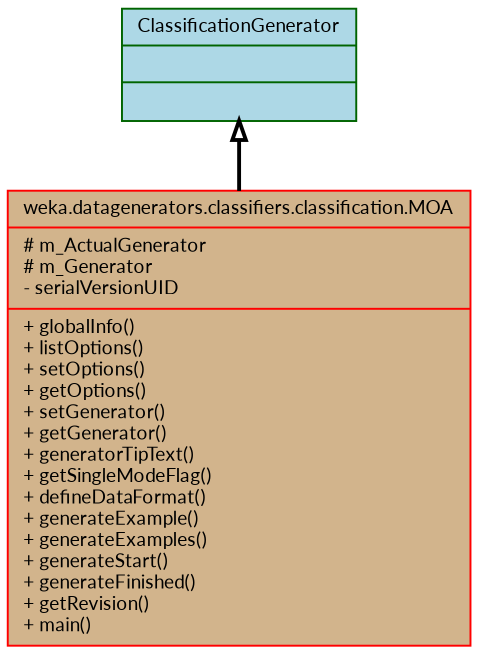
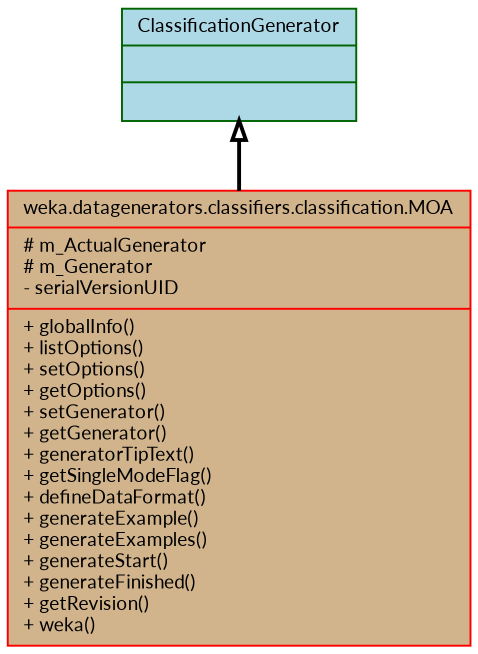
node "weka.datagenerators.classifiers.classification.MOA": text "+ main()" -> "+ weka()"
